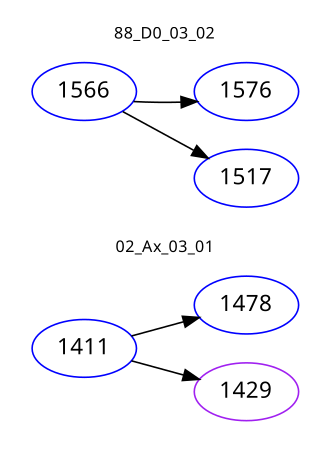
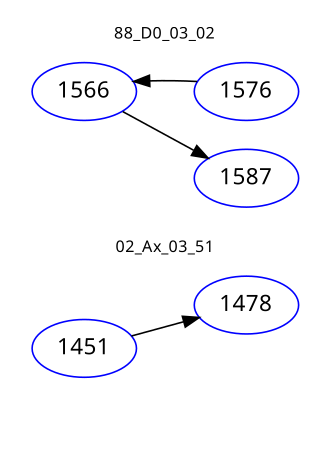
edge "1566" -> "1576": reversed
node "1517": label "1517" -> "1587"
cluster "02_Ax_03_01": label "02_Ax_03_01" -> "02_Ax_03_51"
node "1411": label "1411" -> "1451"
node "1429": removed
